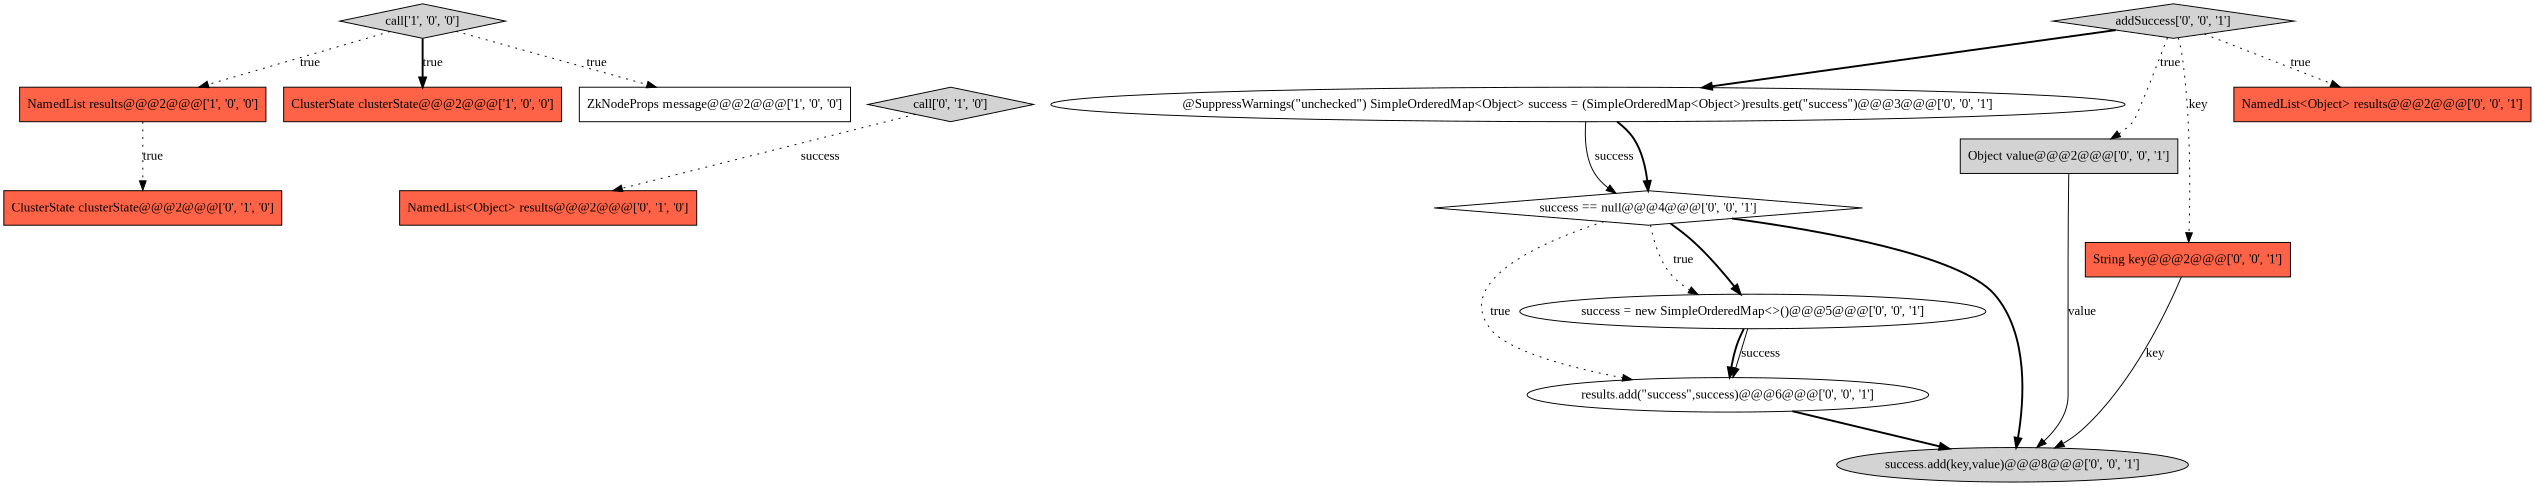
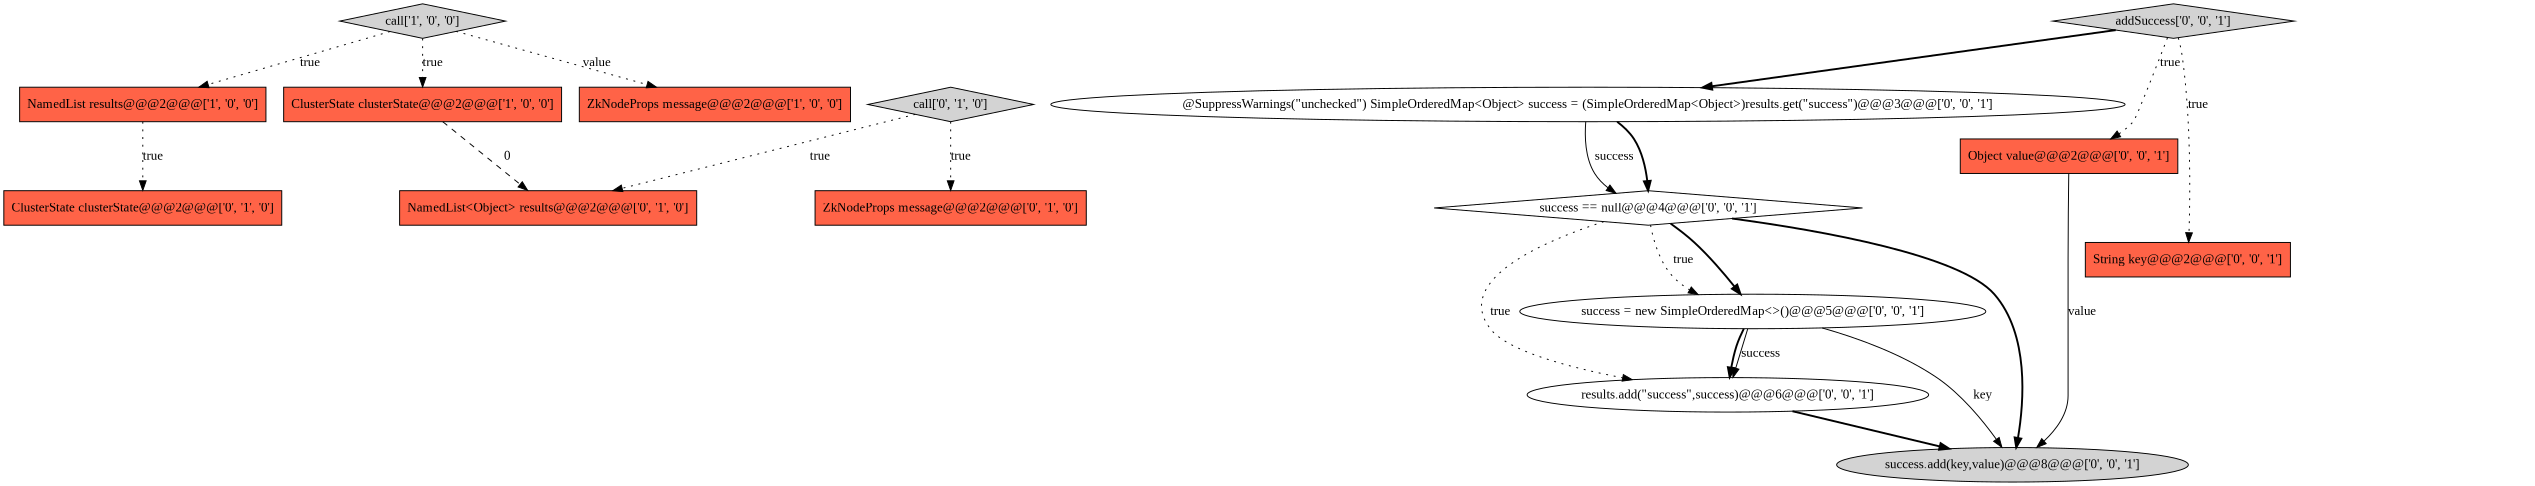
edge "call['1', '0', '0']" -> "ClusterState clusterState@@@2@@@['1', '0', '0']": style bold -> dotted
edge "call['1', '0', '0']" -> "ZkNodeProps message@@@2@@@['1', '0', '0']": label "true" -> "value"
node "ZkNodeProps message@@@2@@@['1', '0', '0']": fillcolor white -> tomato
edge "addSuccess['0', '0', '1']" -> "String key@@@2@@@['0', '0', '1']": label "key" -> "true"
node "NamedList<Object> results@@@2@@@['0', '0', '1']": removed
edge "ClusterState clusterState@@@2@@@['1', '0', '0']" -> "NamedList<Object> results@@@2@@@['0', '1', '0']": added, label "0"
edge "call['0', '1', '0']" -> "NamedList<Object> results@@@2@@@['0', '1', '0']": label "success" -> "true"
node "Object value@@@2@@@['0', '0', '1']": fillcolor lightgray -> tomato
node "ZkNodeProps message@@@2@@@['0', '1', '0']": added
edge "String key@@@2@@@['0', '0', '1']" -> "success.add(key,value)@@@8@@@['0', '0', '1']": now "success = new SimpleOrderedMap<>()@@@5@@@['0', '0', '1']" -> "success.add(key,value)@@@8@@@['0', '0', '1']"
